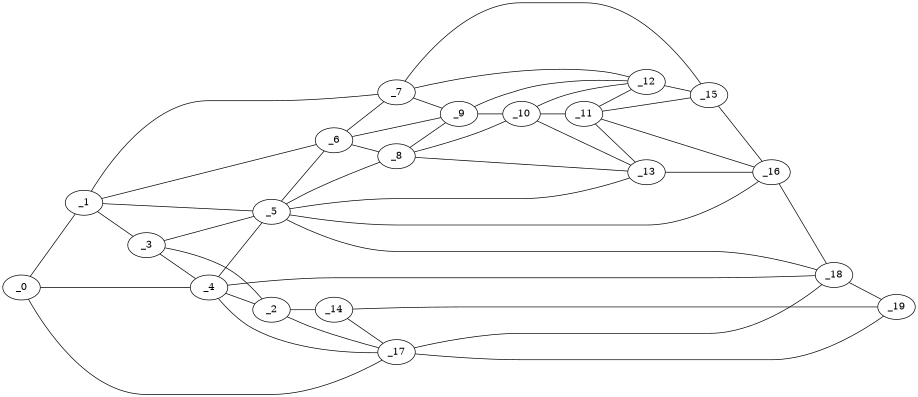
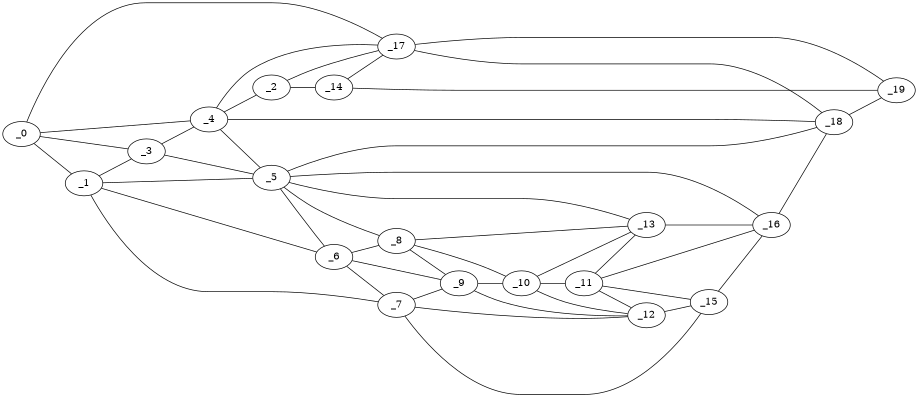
edge "_3" -- "_2": now "_3" -- "_0"
